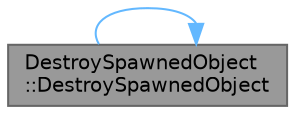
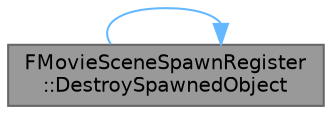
node "DestroySpawnedObject ::DestroySpawnedObject": label "DestroySpawnedObject ::DestroySpawnedObject" -> "FMovieSceneSpawnRegister ::DestroySpawnedObject"
